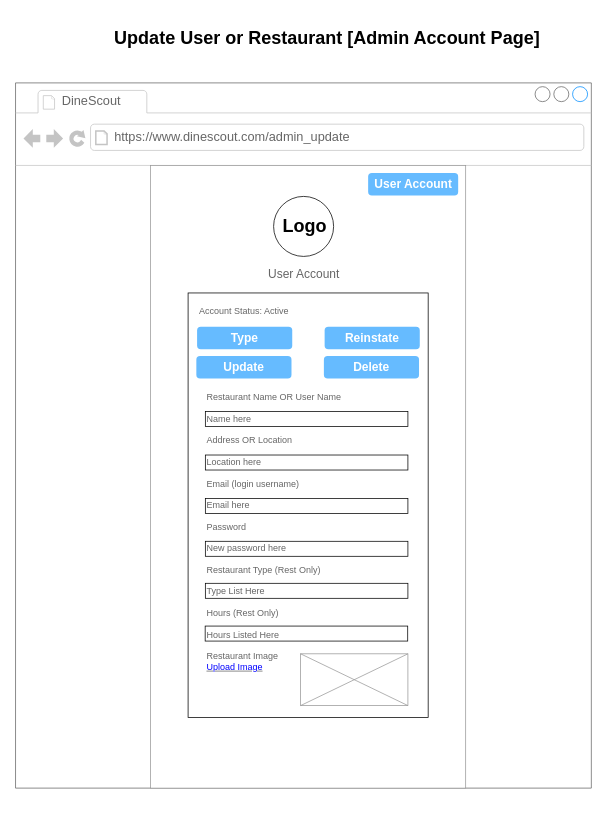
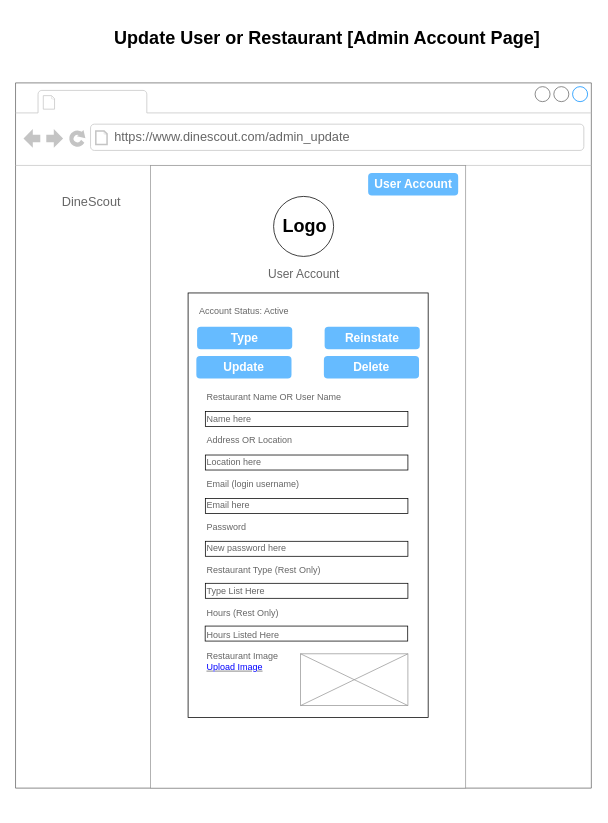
node "DineScout": moved (102, 102) -> (102, 203)
